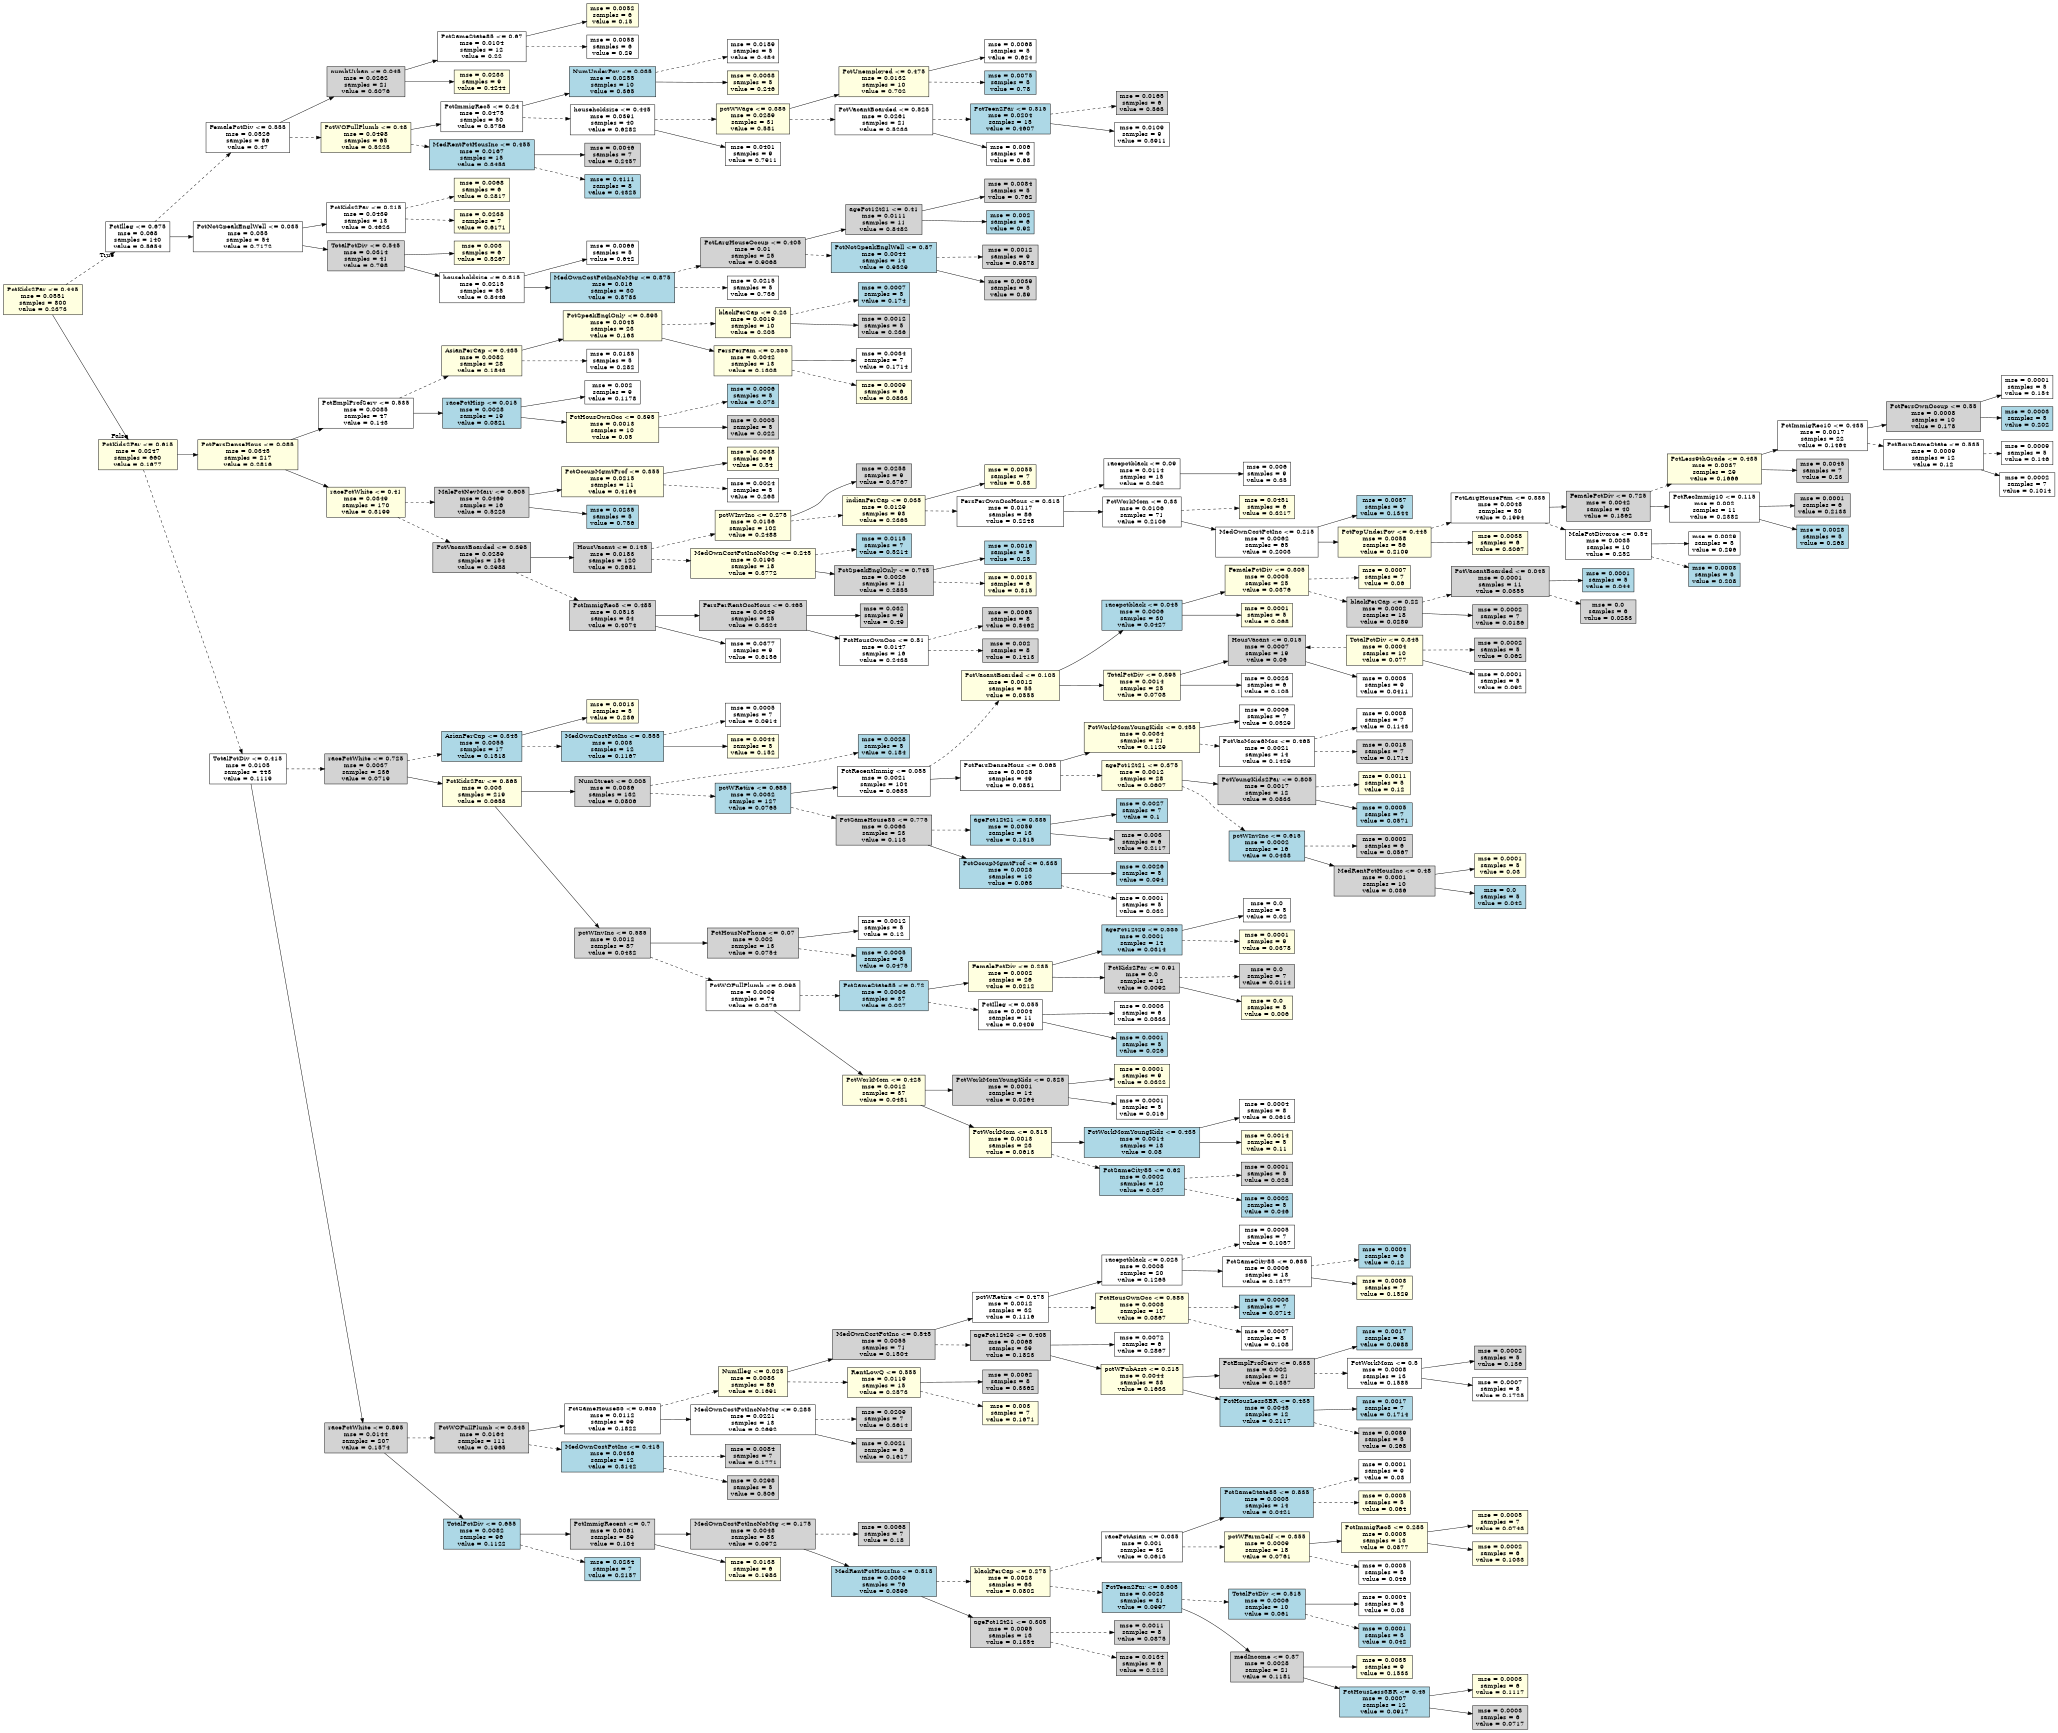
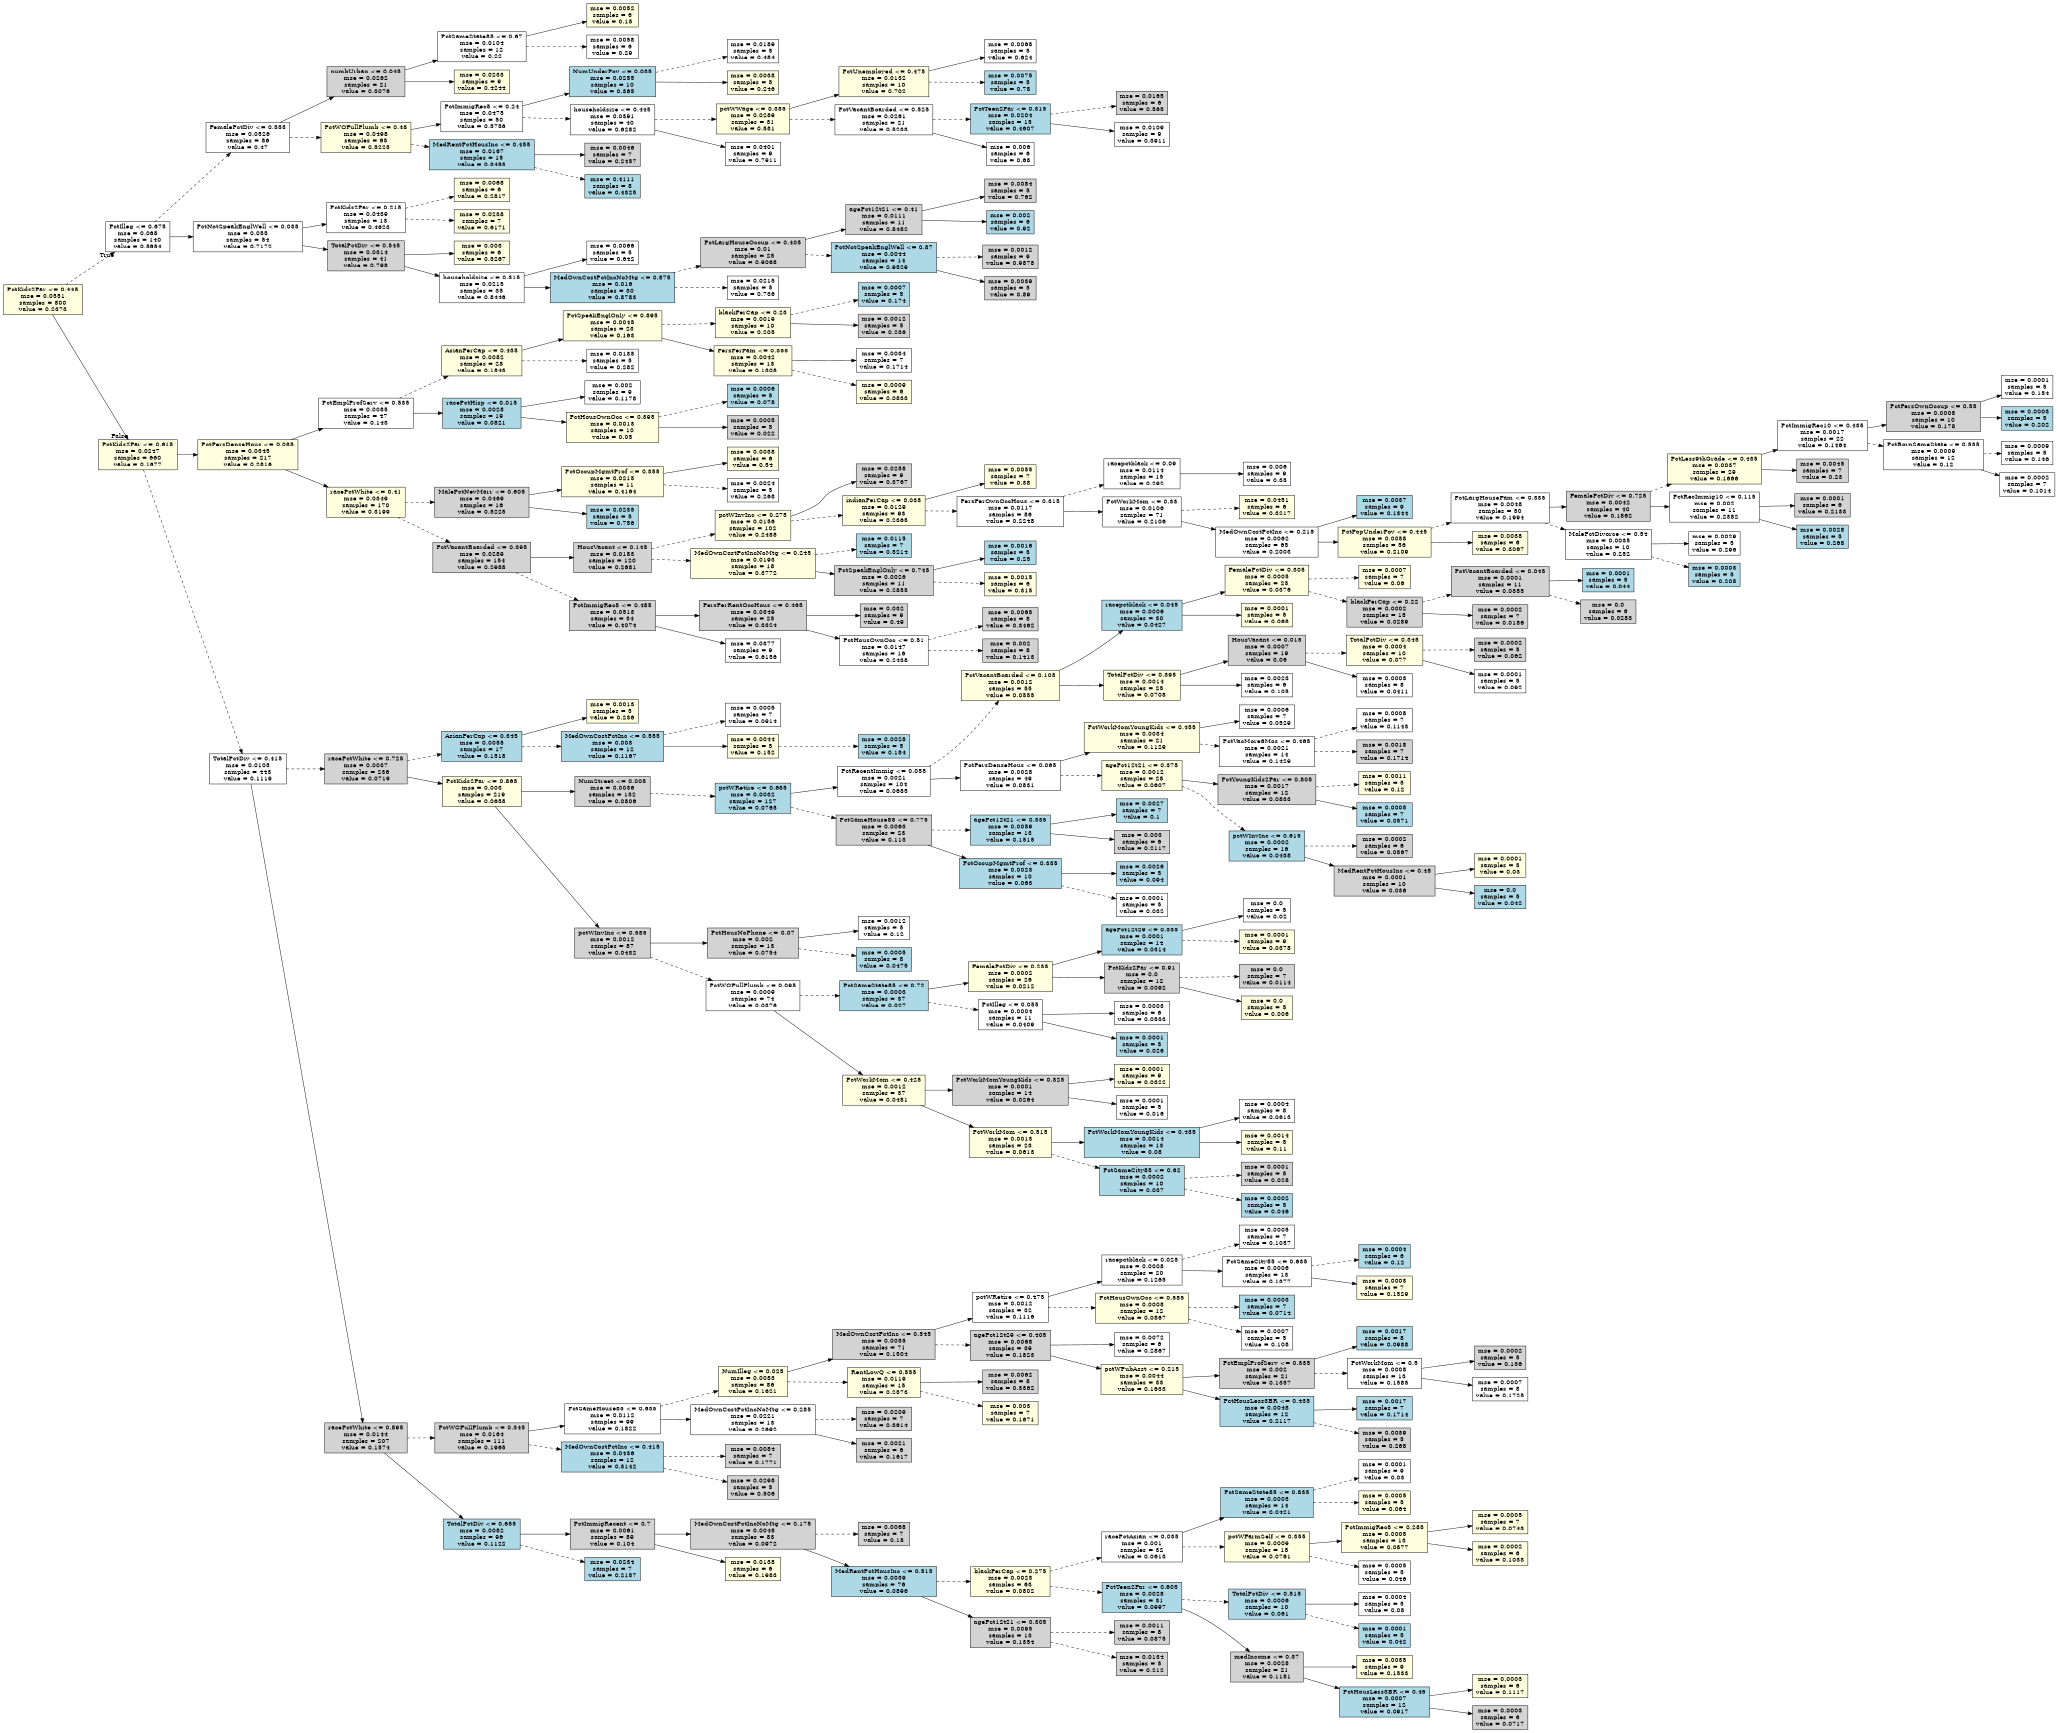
edge "TotalPctDiv <= 0.345 mse = 0.0004 samples = 10 value = 0.077" -> "HousVacant <= 0.015 mse = 0.0007 samples = 19 value = 0.06": reversed
node "mse = 0.0003 samples = 9 value = 0.0411": label "mse = 0.0003 samples = 9 value = 0.0411" -> "mse = 0.0003 samples = 8 value = 0.0411"
edge "NumStreet <= 0.005 mse = 0.0036 samples = 132 value = 0.0806" -> "mse = 0.0028 samples = 5 value = 0.184": now "mse = 0.0044 samples = 5 value = 0.152" -> "mse = 0.0028 samples = 5 value = 0.184"
node "NumIlleg <= 0.025 mse = 0.0083 samples = 86 value = 0.1691": label "NumIlleg <= 0.025 mse = 0.0083 samples = 86 value = 0.1691" -> "NumIlleg <= 0.025 mse = 0.0083 samples = 86 value = 0.1621"
node "mse = 0.0134 samples = 6 value = 0.212": label "mse = 0.0134 samples = 6 value = 0.212" -> "mse = 0.0134 samples = 5 value = 0.212"
